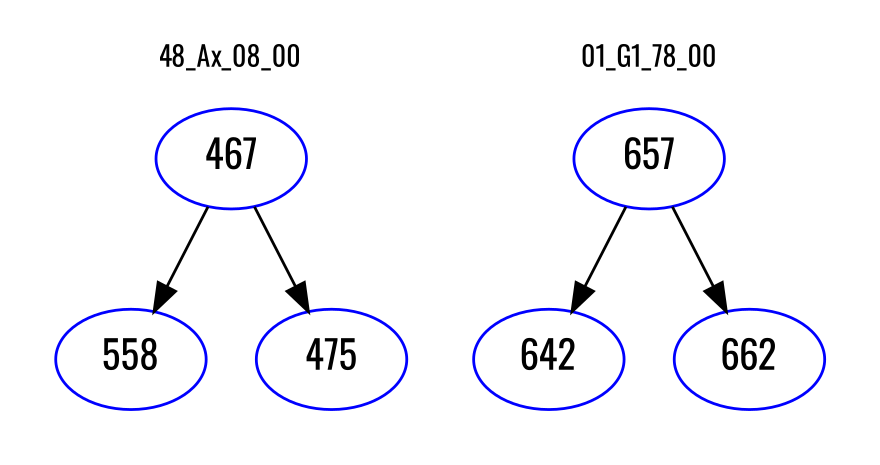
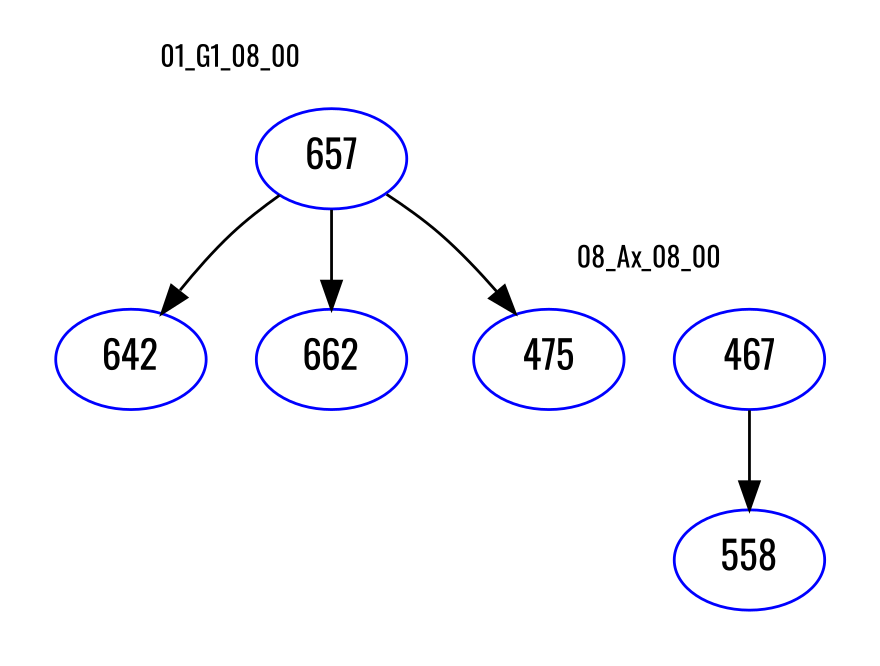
cluster "48_Ax_08_00": label "48_Ax_08_00" -> "08_Ax_08_00"
cluster "01_G1_78_00": label "01_G1_78_00" -> "01_G1_08_00"
edge "467" -> "475": now "657" -> "475"
